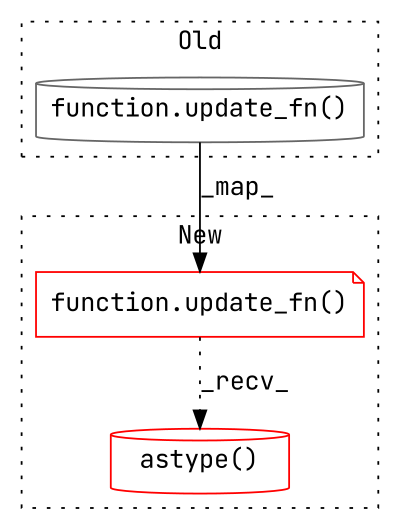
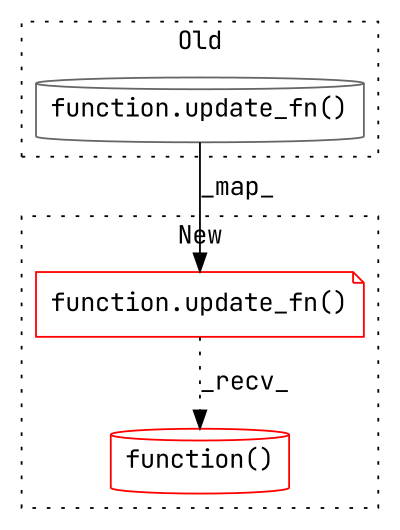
node "astype()": label "astype()" -> "function()"
